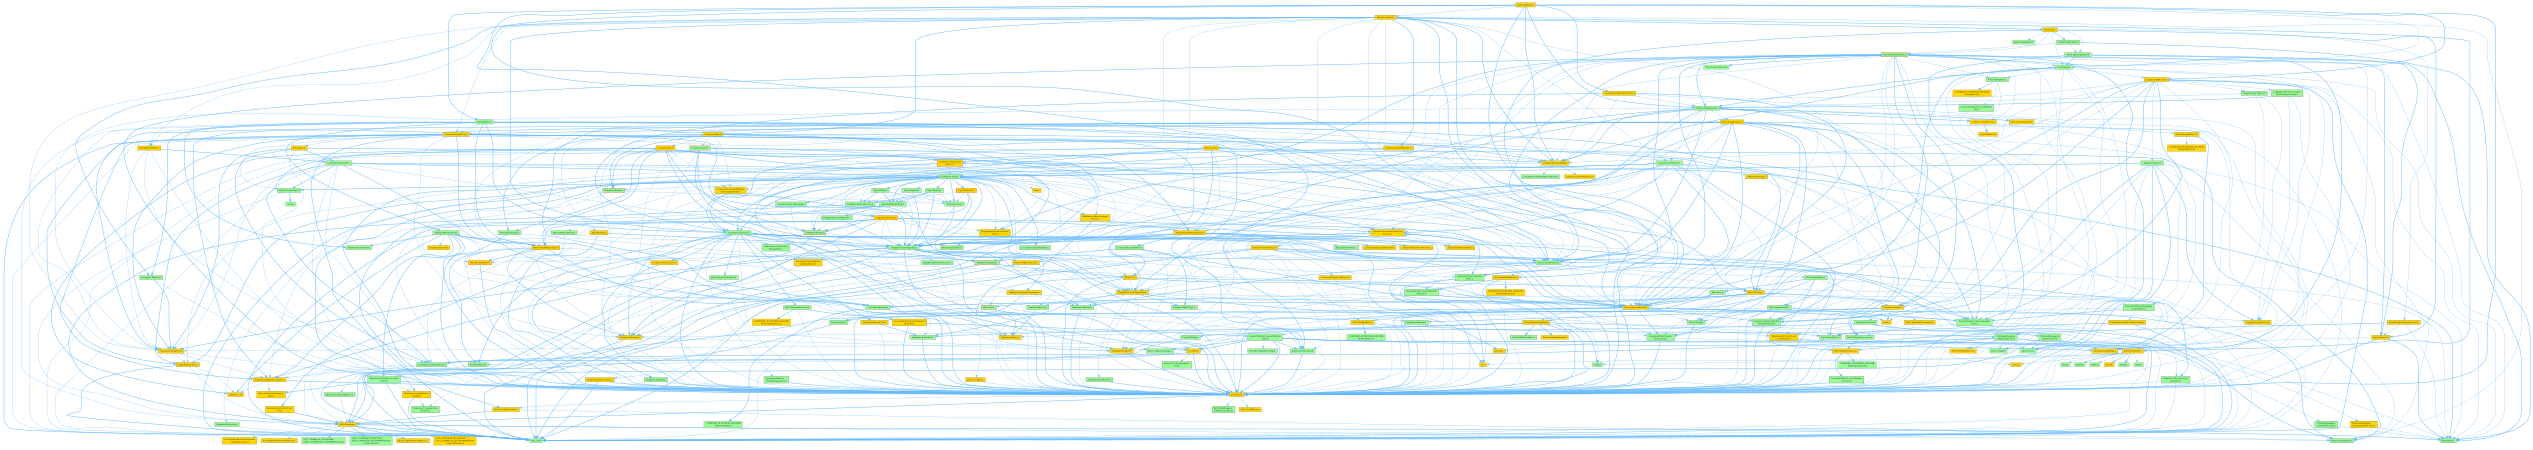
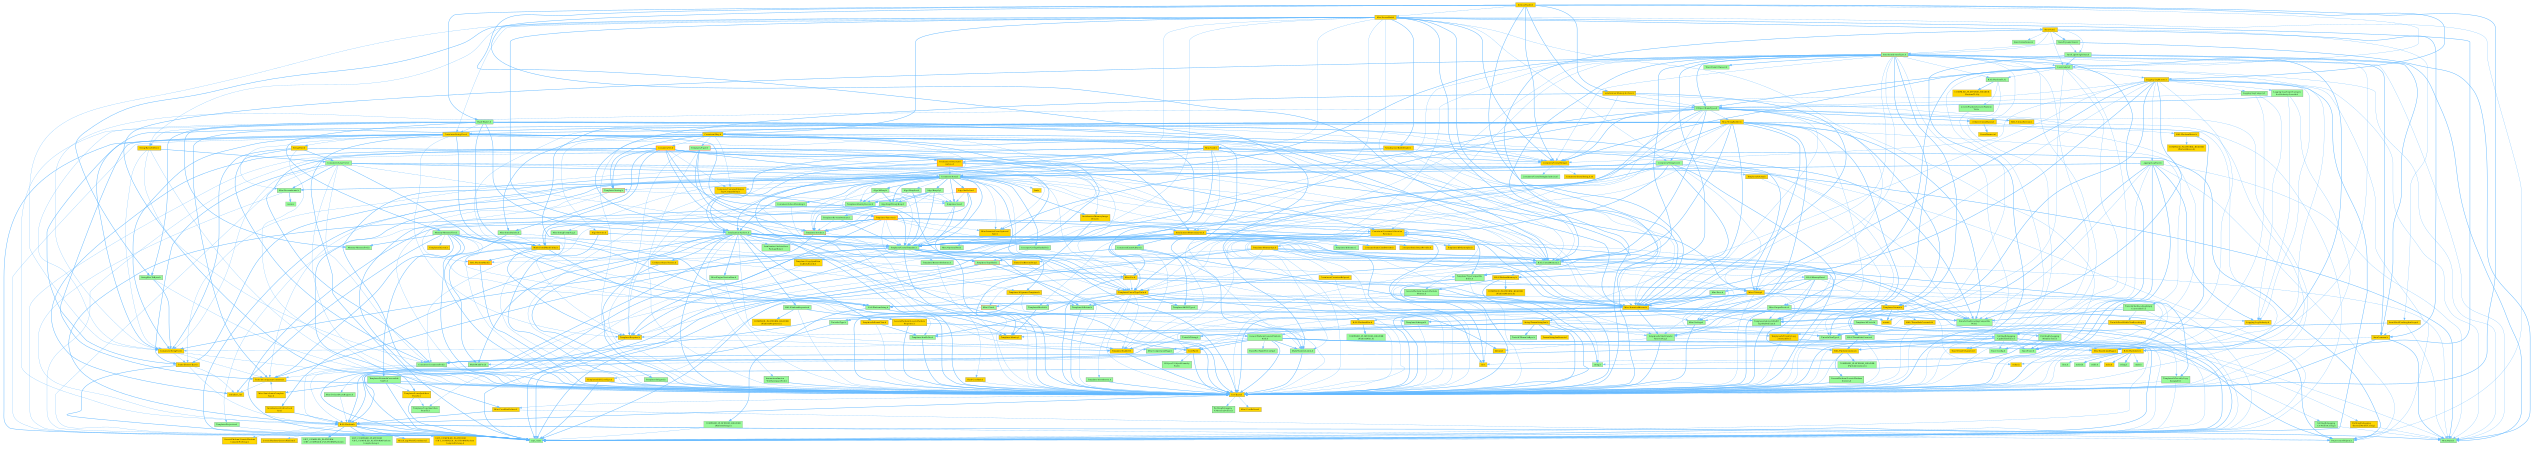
edge "Misc/StringFormatArg.h" -> "Templates/UnrealTemplate.h": now "Memory/MemoryView.h" -> "Templates/UnrealTemplate.h"
edge "Misc/Char.h" -> "type_traits": now "COMPILED_PLATFORM_HEADER (PlatformString.h)" -> "type_traits"
edge "Traits/IsContiguousContainer.h" -> "Misc/StaticAssertComplete Type.h": reversed
